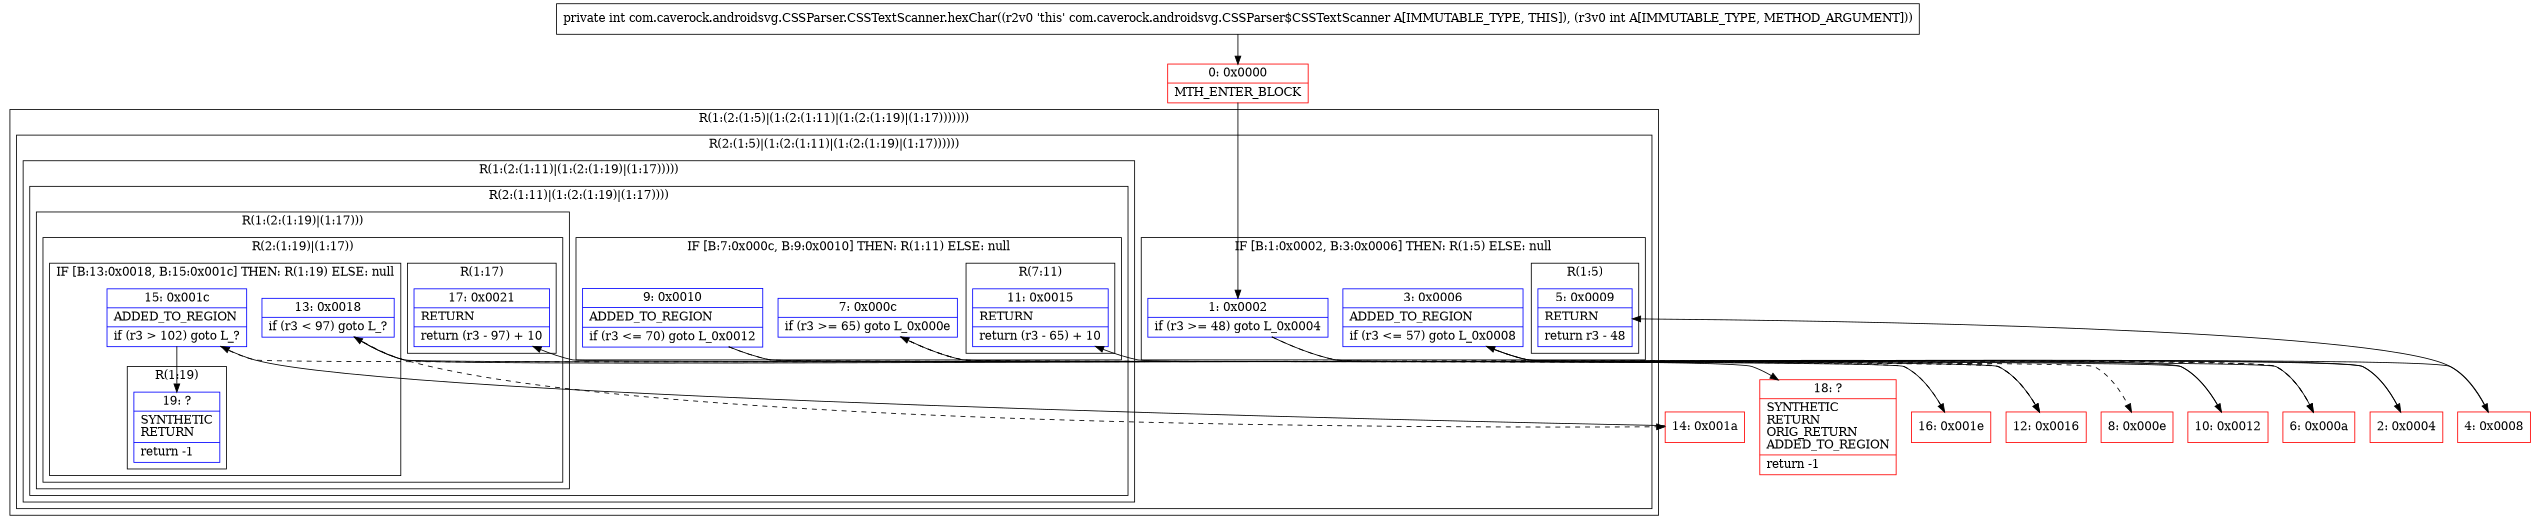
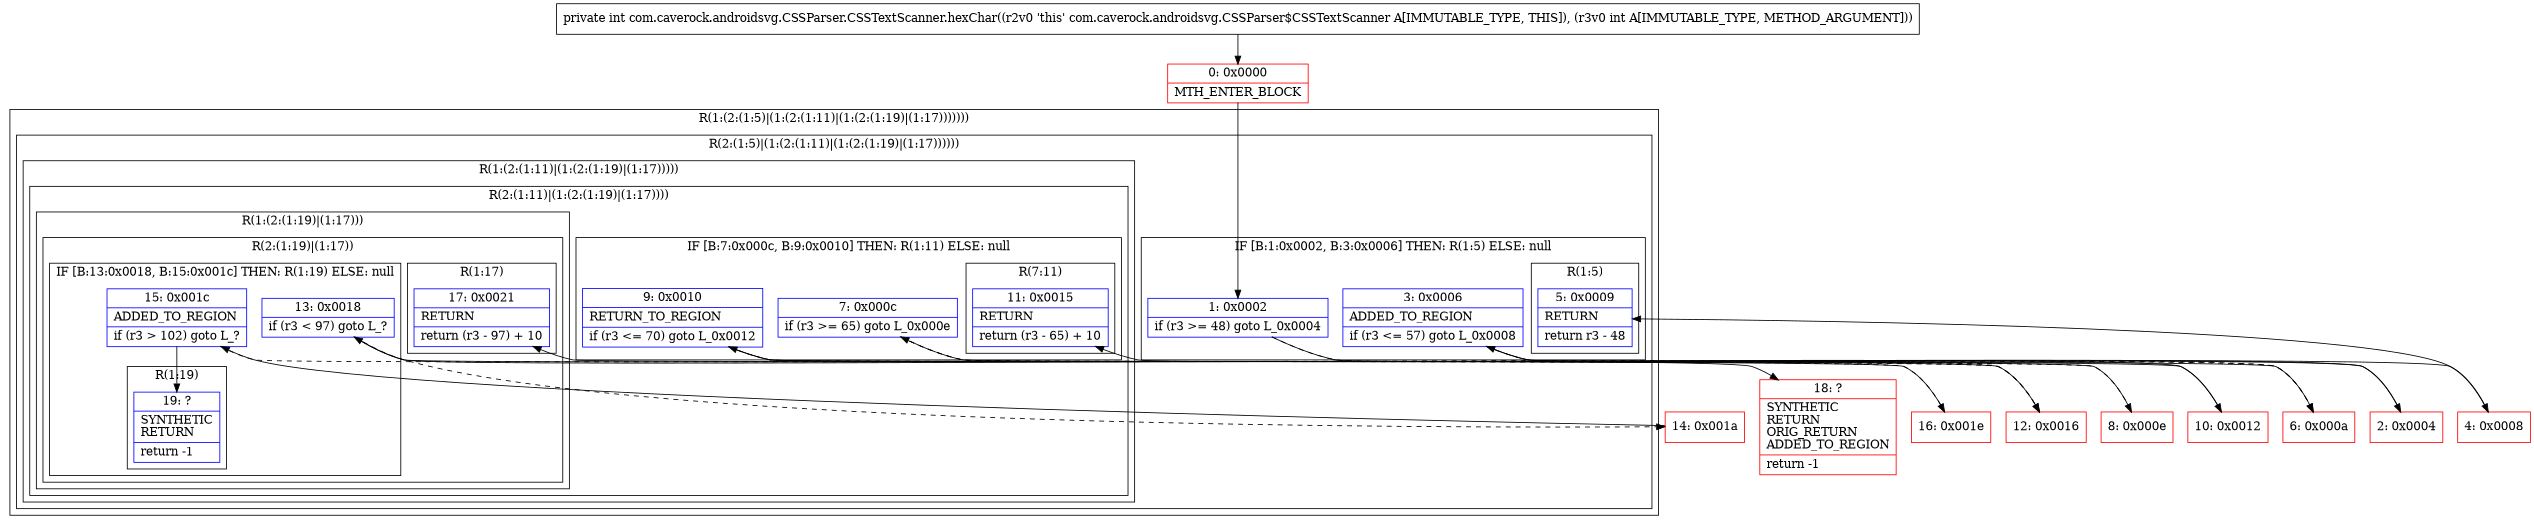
node "9: 0x0010": text "ADDED_TO_REGION" -> "RETURN_TO_REGION"
edge "8: 0x000e" -> "9: 0x0010": added
